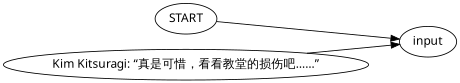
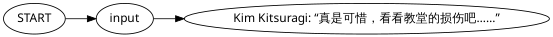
edge "Kim Kitsuragi: “真是可惜，看看教堂的损伤吧……”" -> "input": reversed
